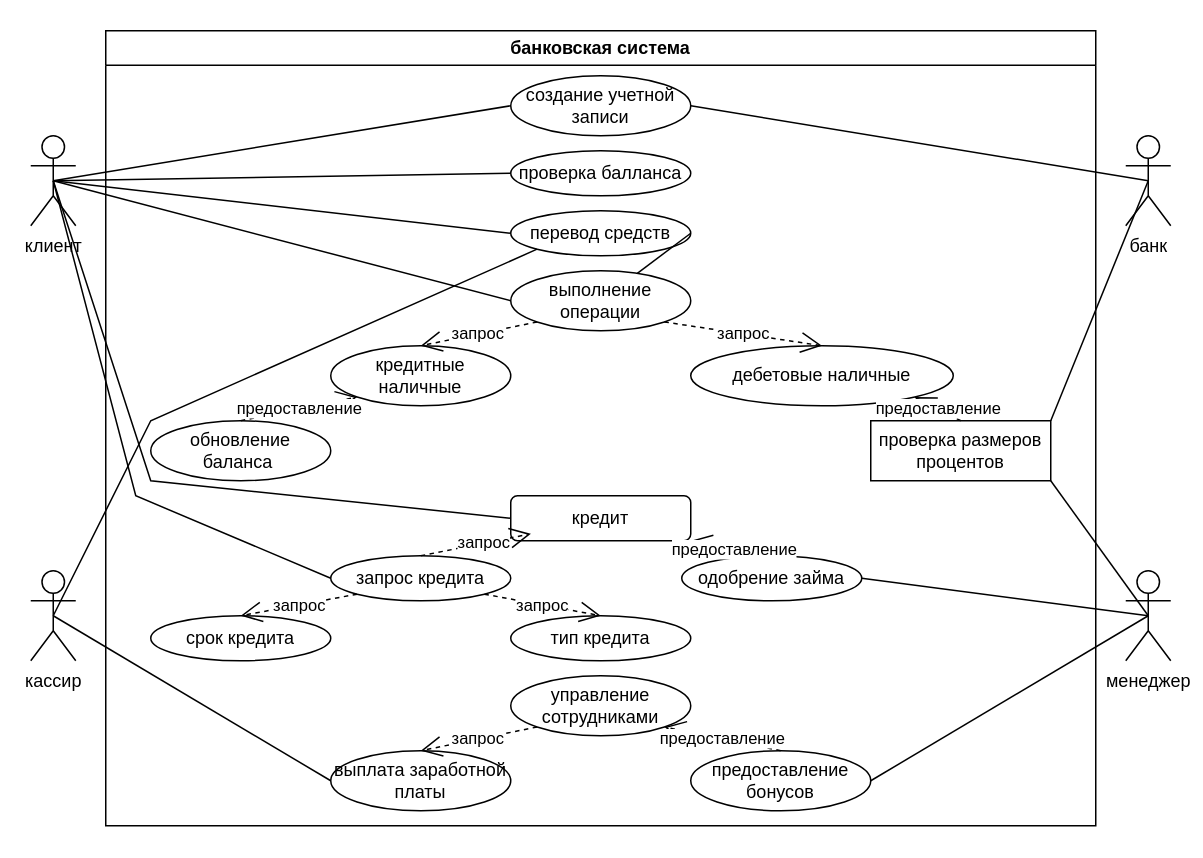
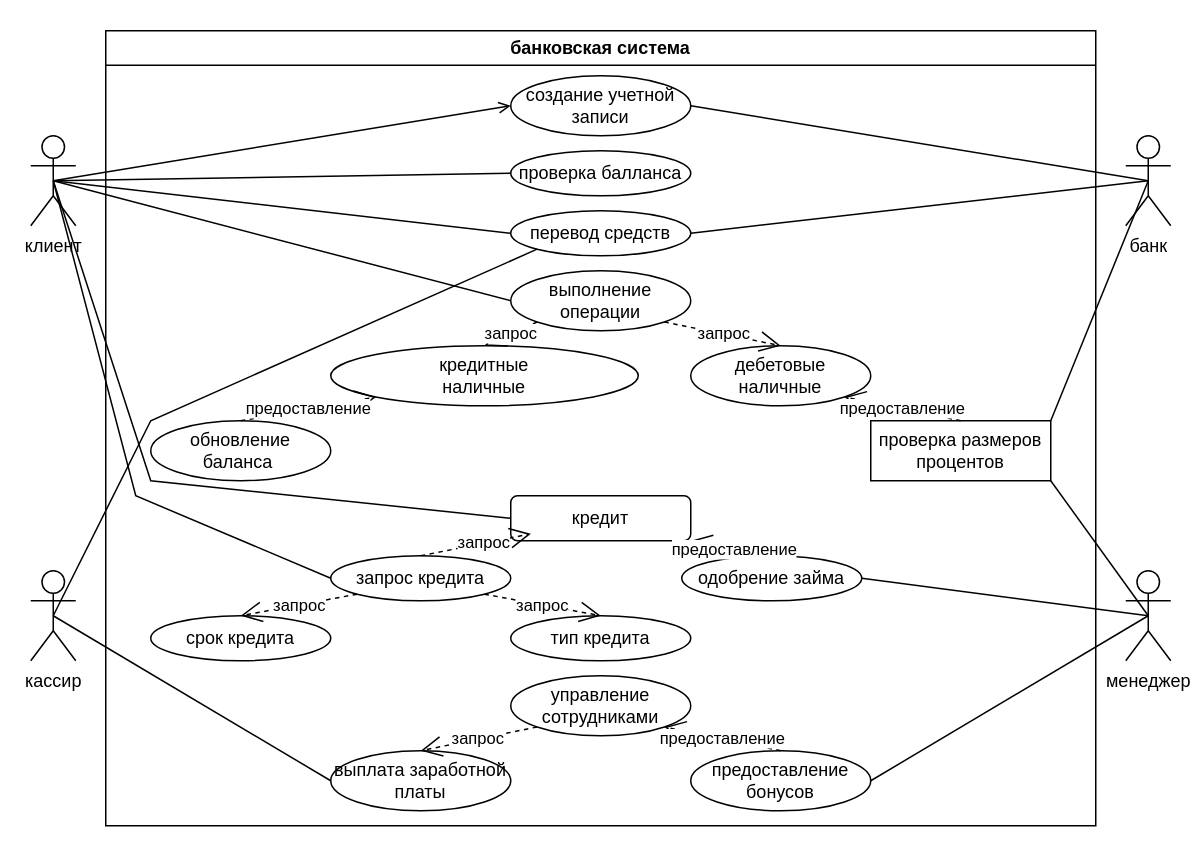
edge "создание учетной записи" -- "клиент": arrowhead none -> open
edge "перевод средств" -- "выполнение операции": now "перевод средств" -- "банк"
node "кредитные наличные": size 180x60 -> 308x60
node "дебетовые наличные": size 263x60 -> 180x60
